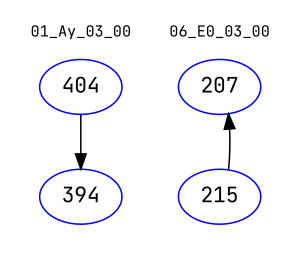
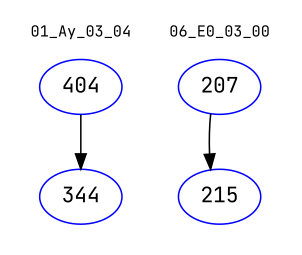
cluster "01_Ay_03_00": label "01_Ay_03_00" -> "01_Ay_03_04"
edge "215" -> "207": reversed
node "394": label "394" -> "344"
